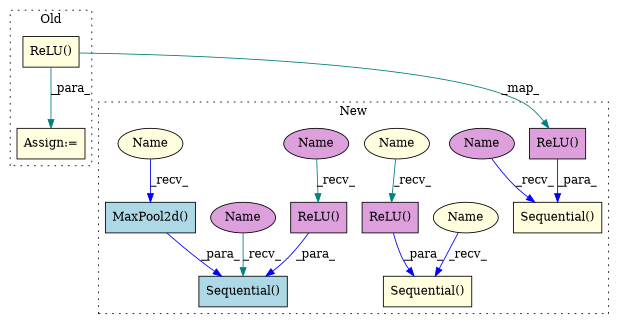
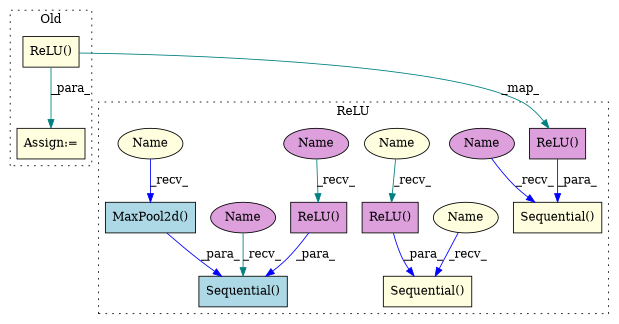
cluster "New": label "New" -> "ReLU"
